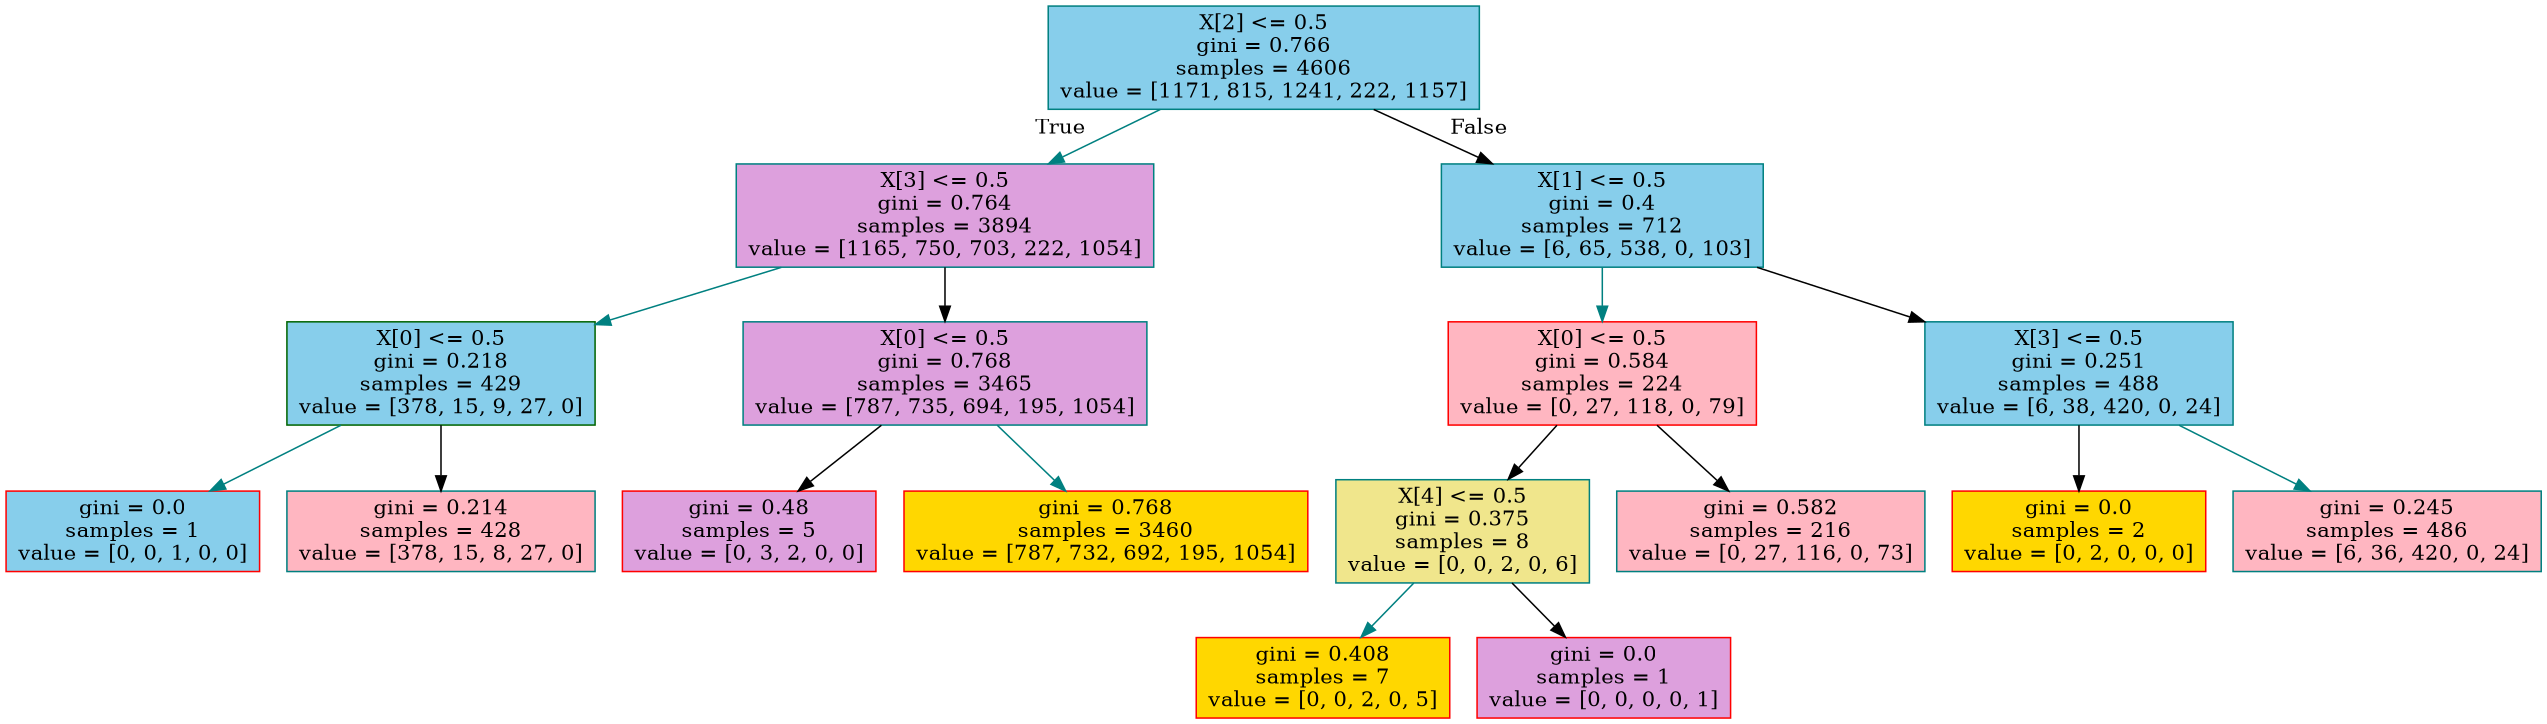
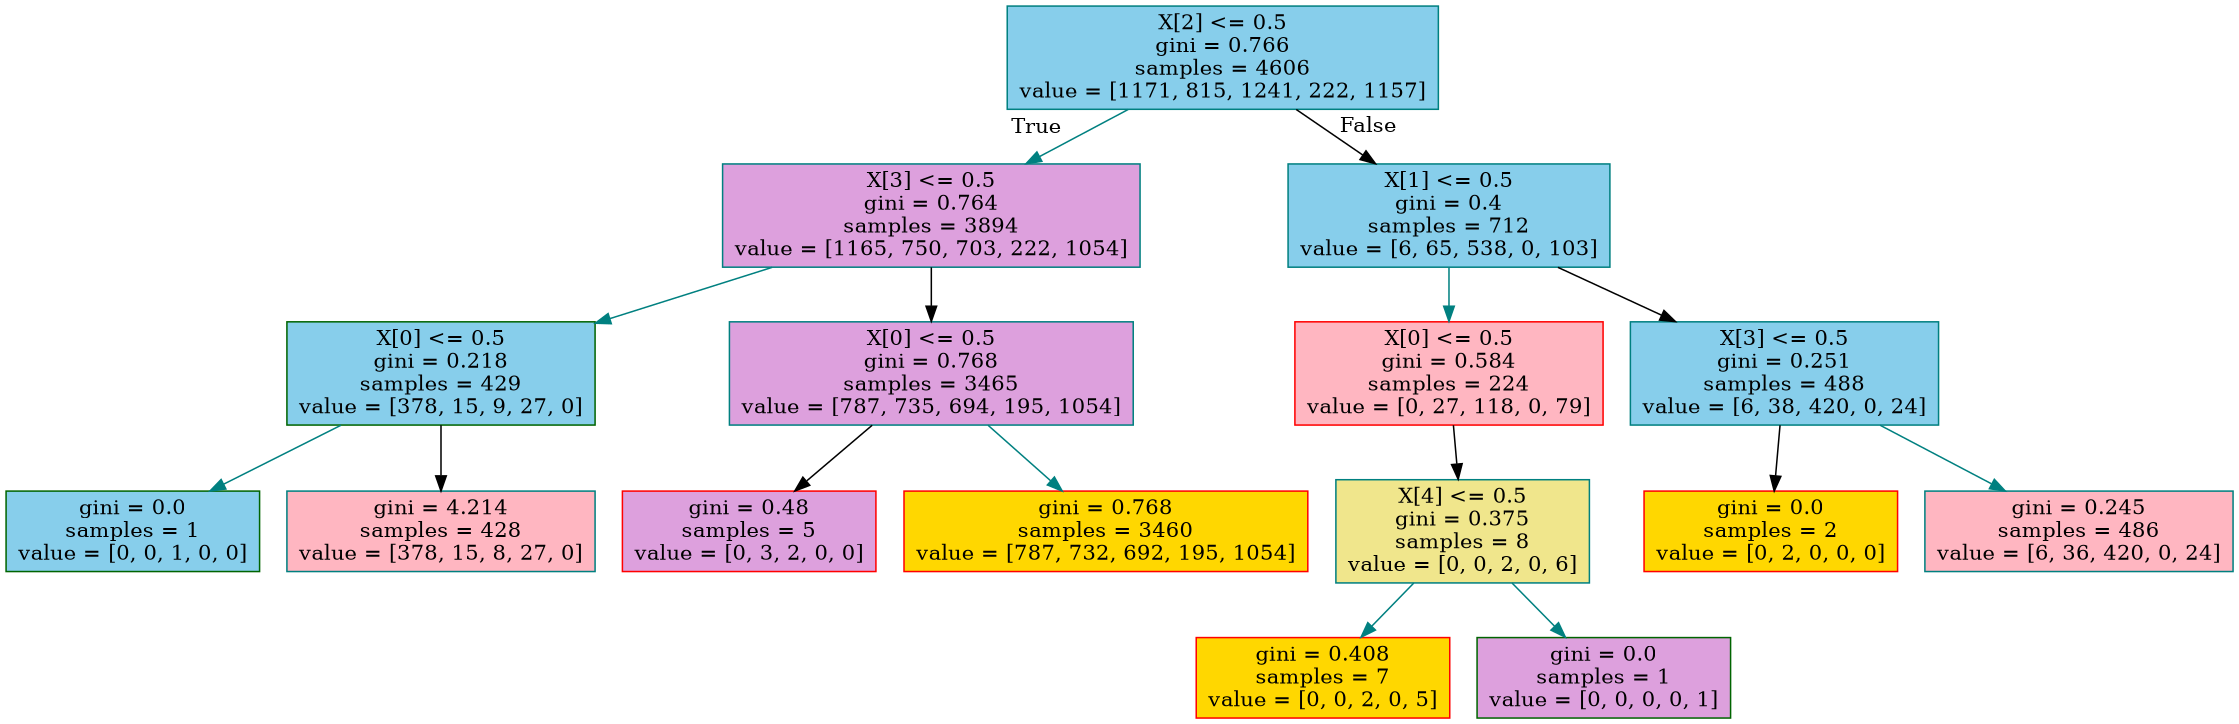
node "gini = 0.0 samples = 1 value = [0, 0, 1, 0, 0]": color red -> darkgreen
node "gini = 0.214 samples = 428 value = [378, 15, 8, 27, 0]": label "gini = 0.214 samples = 428 value = [378, 15, 8, 27, 0]" -> "gini = 4.214 samples = 428 value = [378, 15, 8, 27, 0]"
node "gini = 0.582 samples = 216 value = [0, 27, 116, 0, 73]": removed
edge "X[4] <= 0.5 gini = 0.375 samples = 8 value = [0, 0, 2, 0, 6]" -> "gini = 0.0 samples = 1 value = [0, 0, 0, 0, 1]": color black -> teal
node "gini = 0.0 samples = 1 value = [0, 0, 0, 0, 1]": color red -> darkgreen
